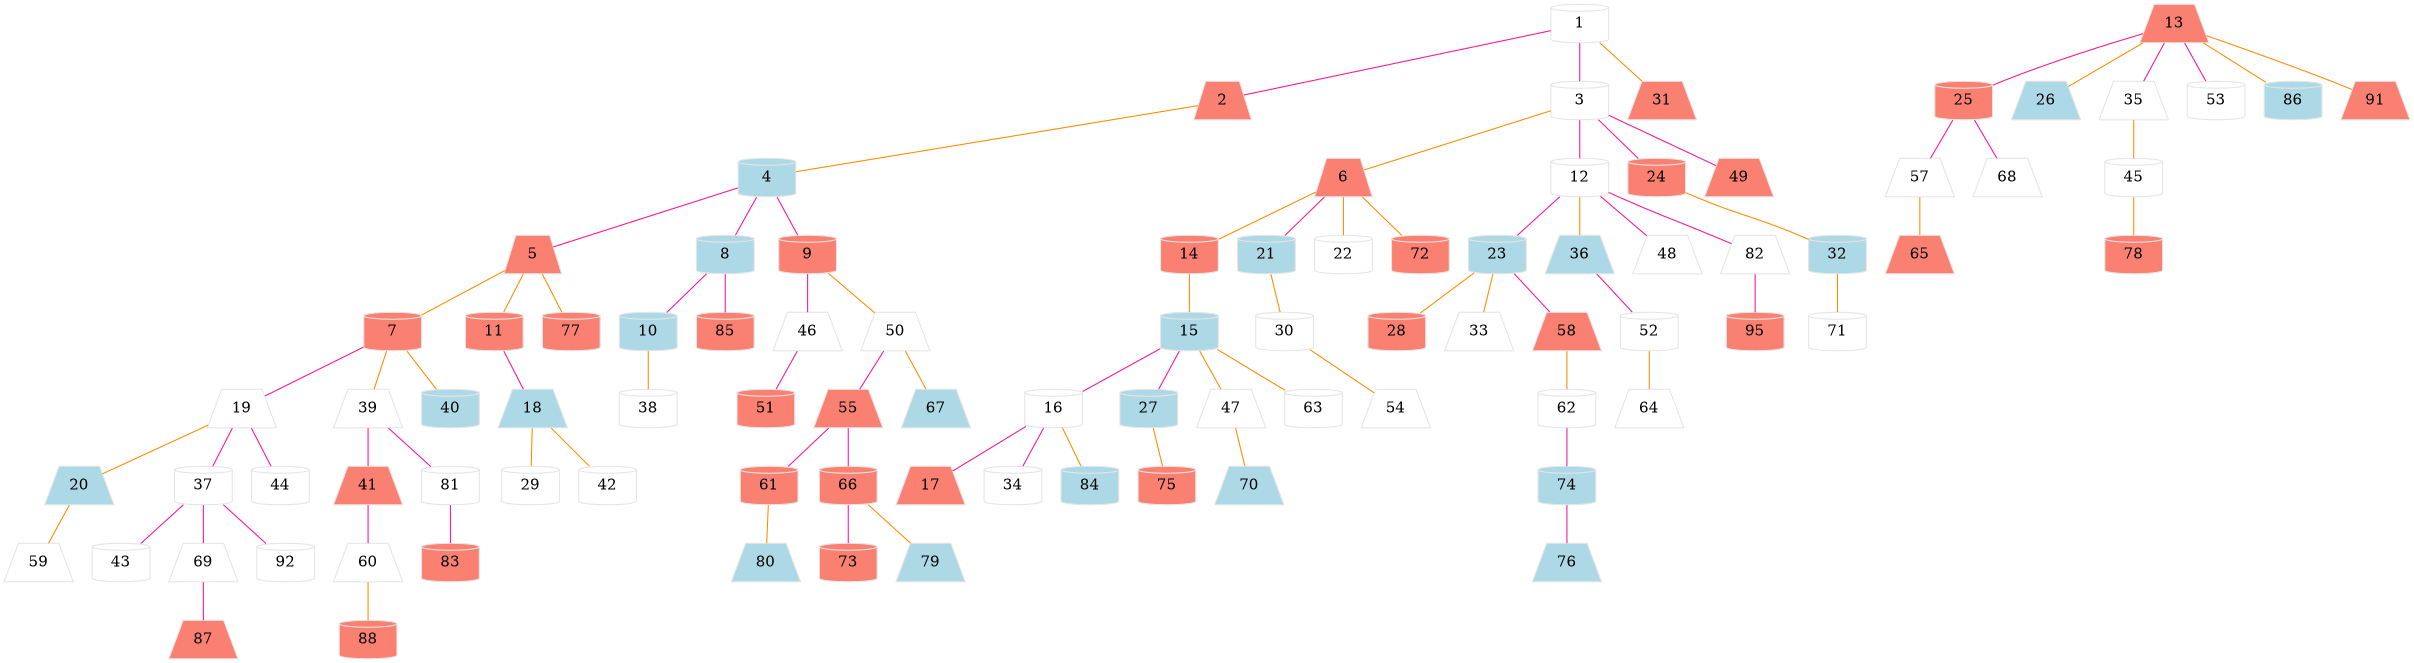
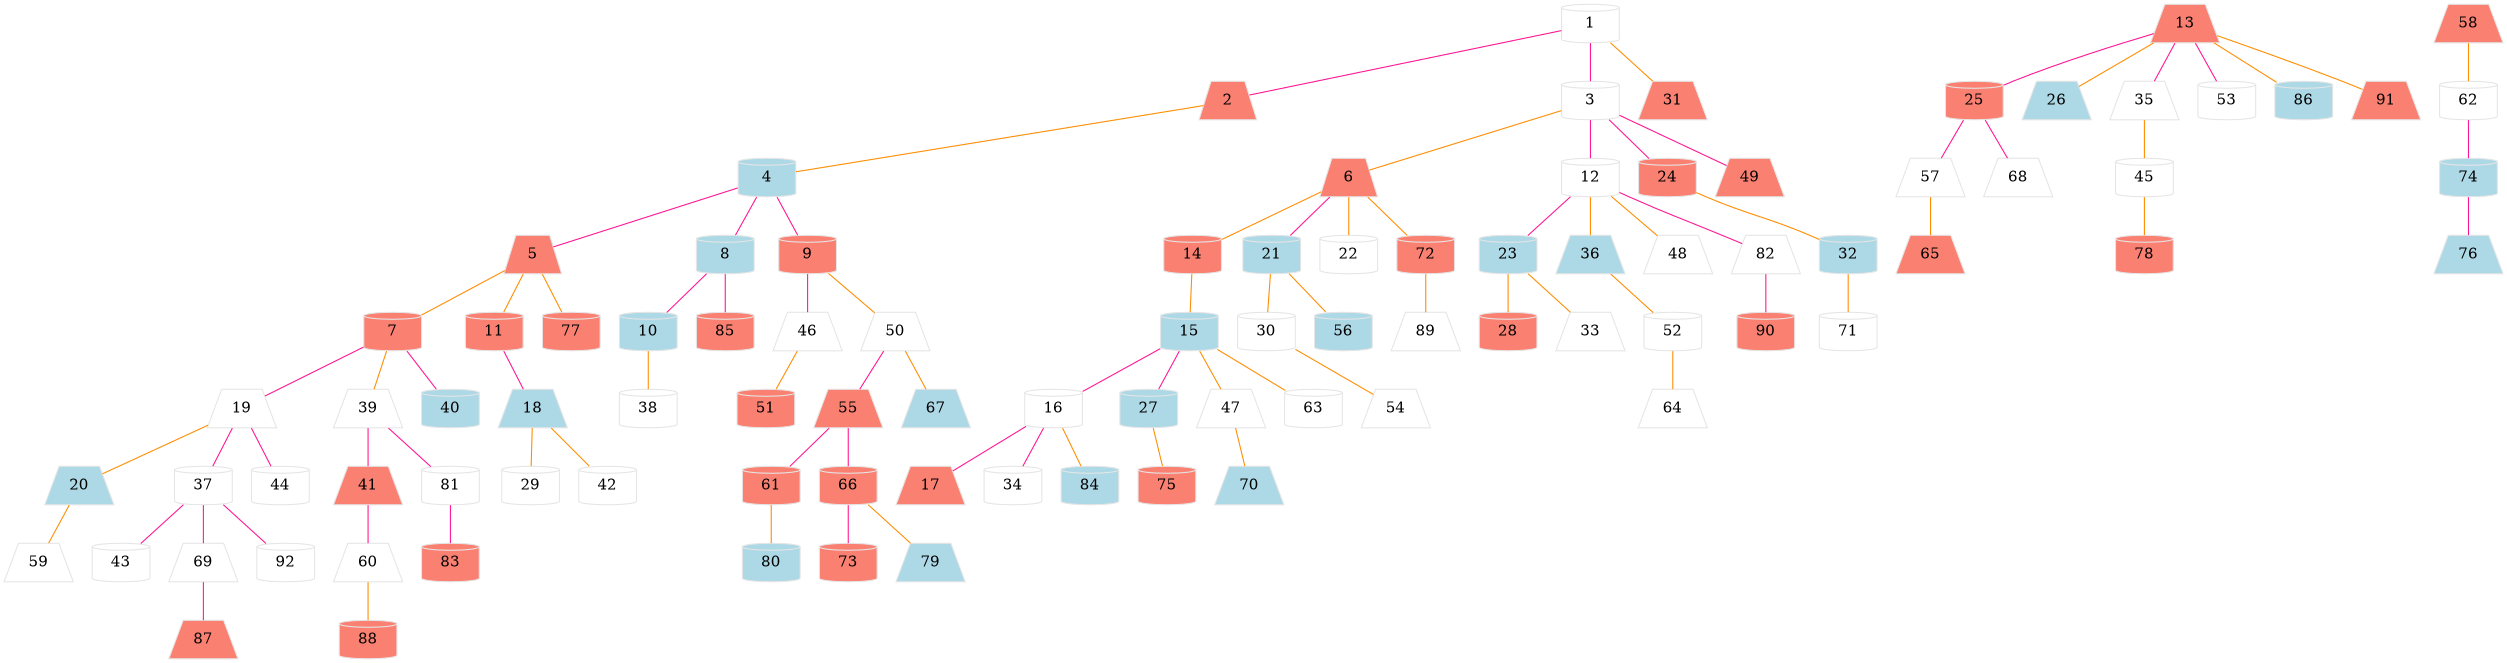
edge "12" -- "48": color deeppink -> darkorange
edge "23" -- "58": removed
edge "36" -- "52": color deeppink -> darkorange
node "56": added
node "89": added
node "95": label "95" -> "90"
edge "7" -- "40": color darkorange -> deeppink
edge "46" -- "51": color deeppink -> darkorange
node "80": shape trapezium -> cylinder
